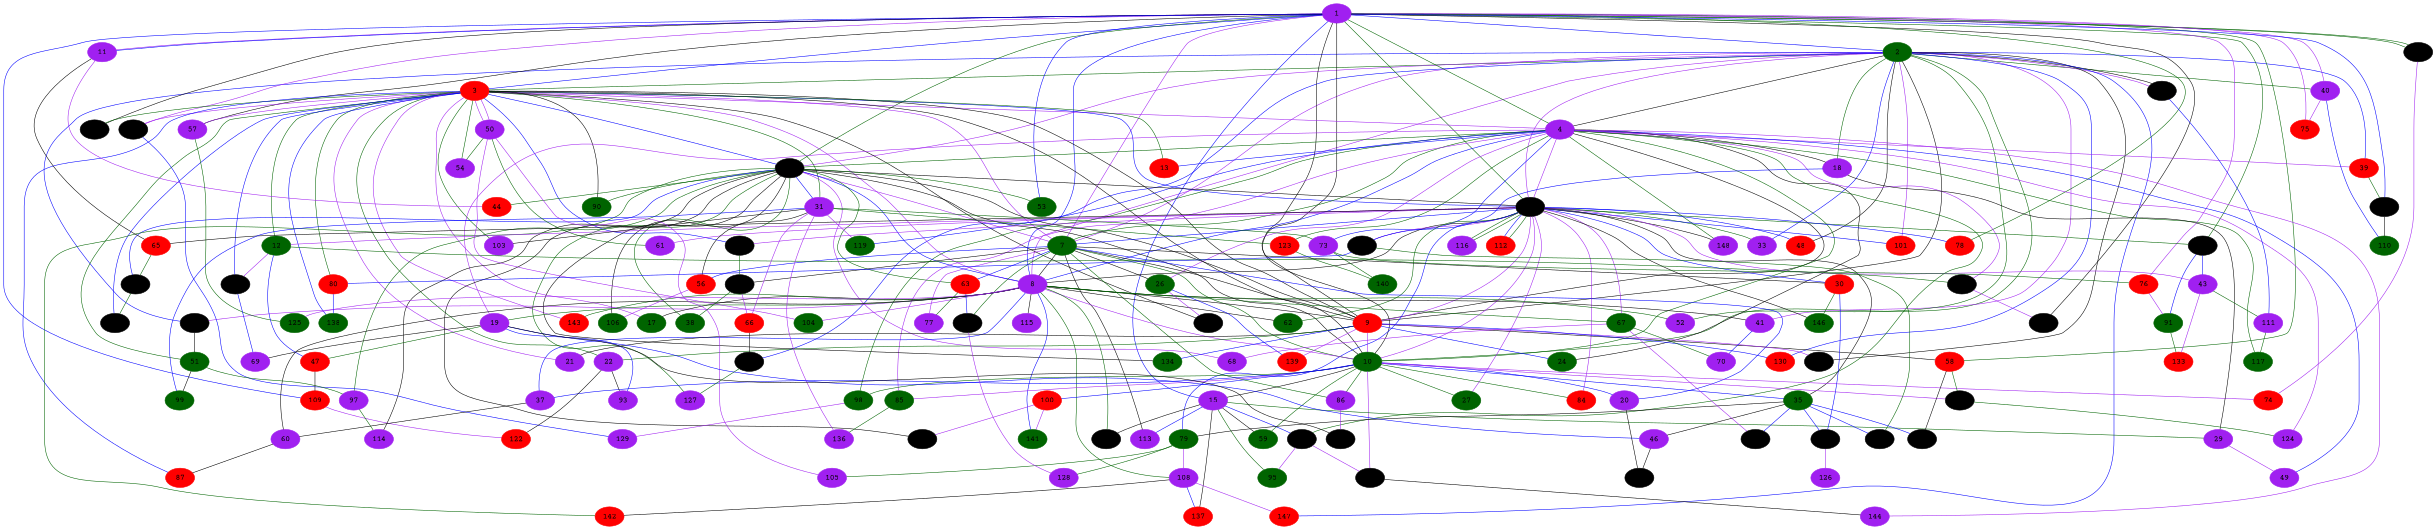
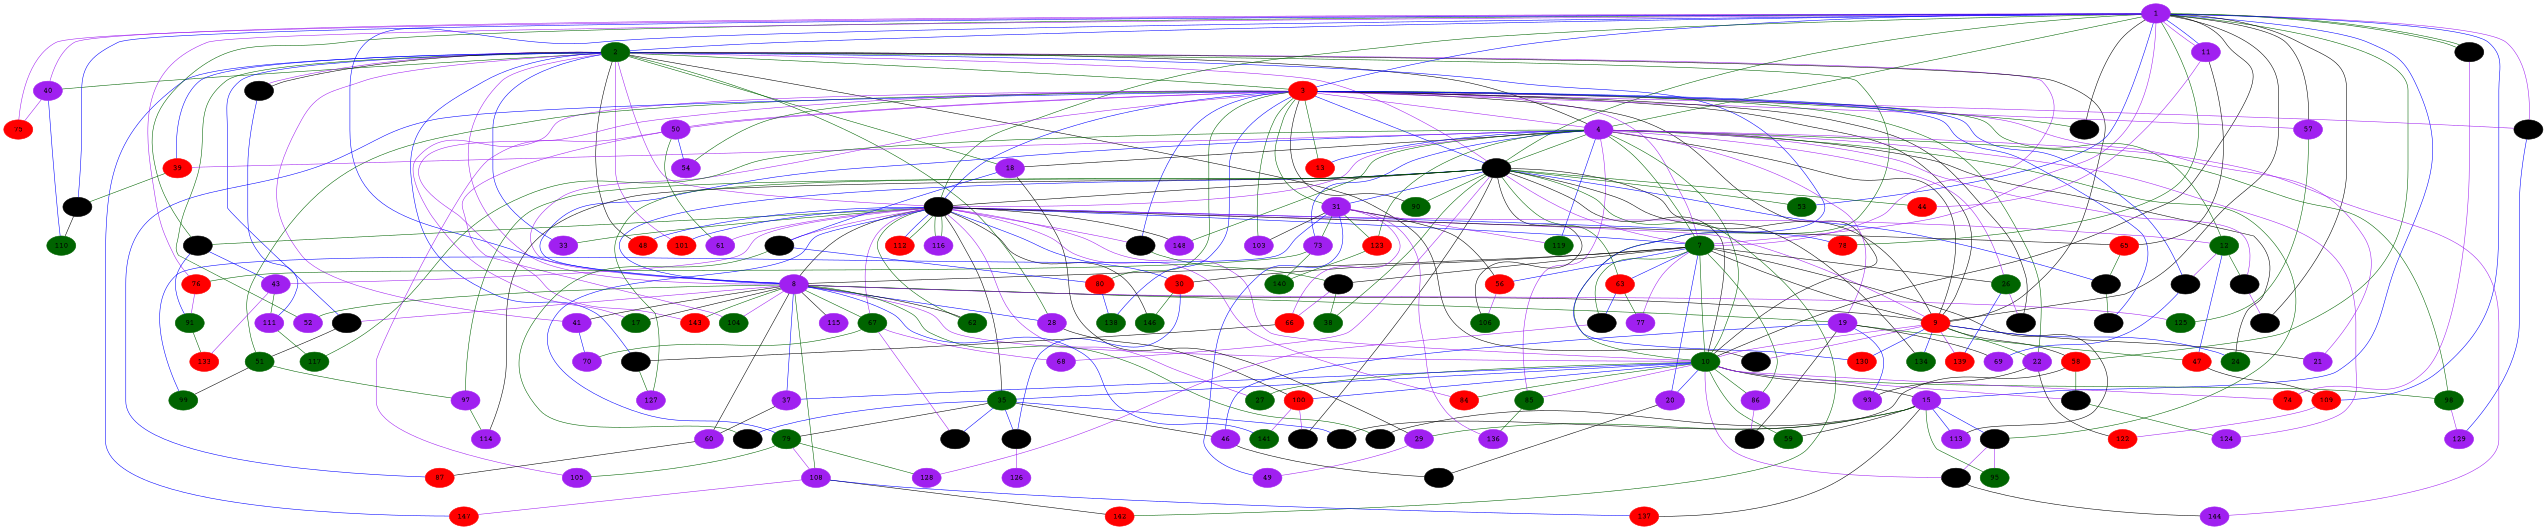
edge "50" -- "54": color darkgreen -> blue
edge "4" -- "49": now "31" -- "49"
node "28": added
